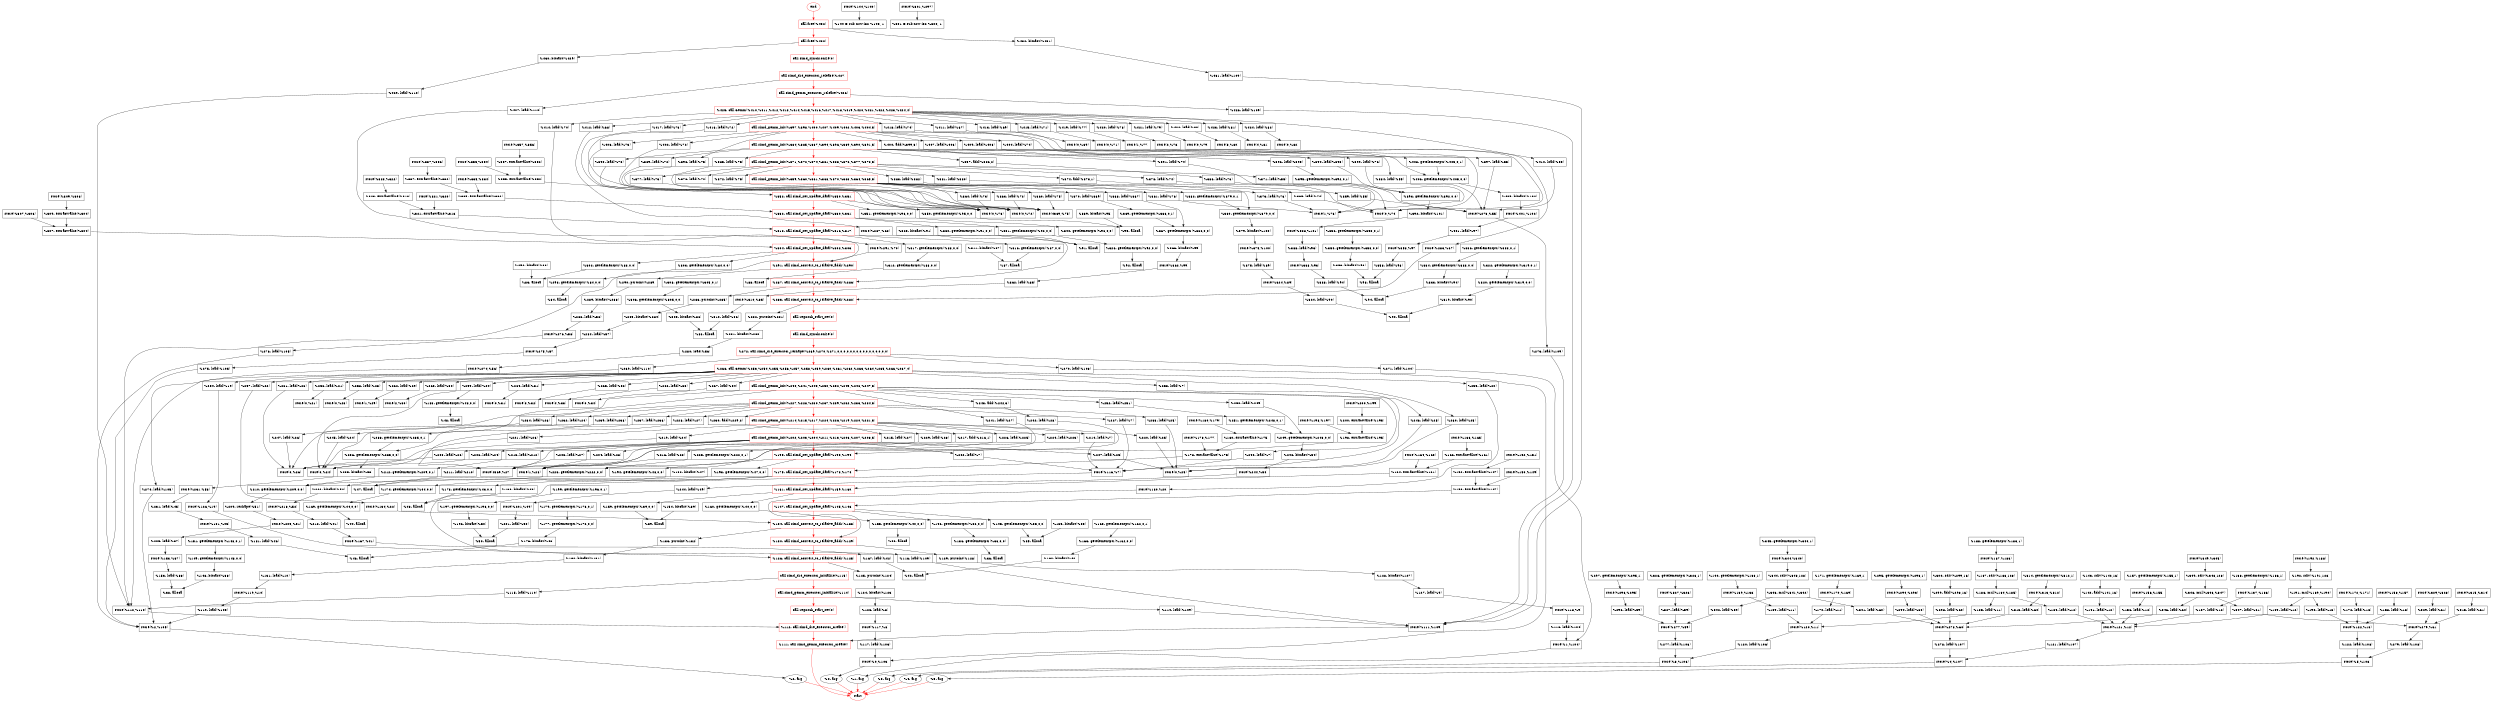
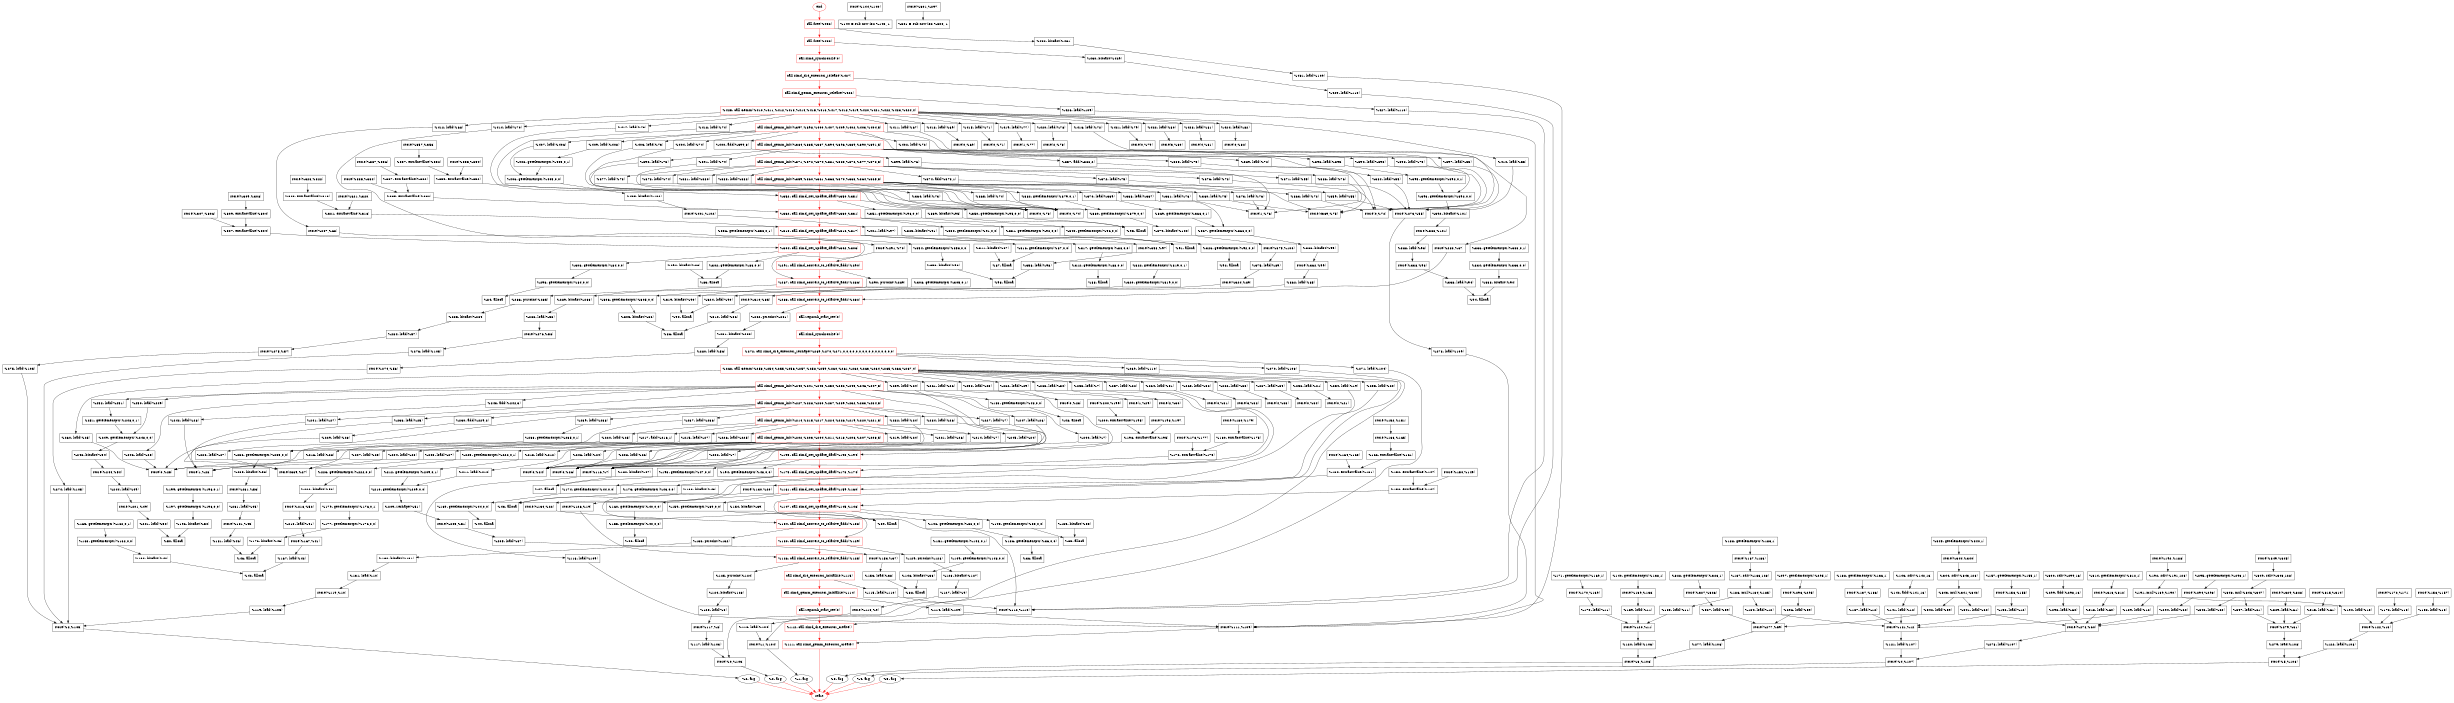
node "%224: load(%223)": removed
edge "store(%152,%151)" -> "%152: extractvalue(%147)": now "store(%152,%151)" -> "store(%166,%165)"
